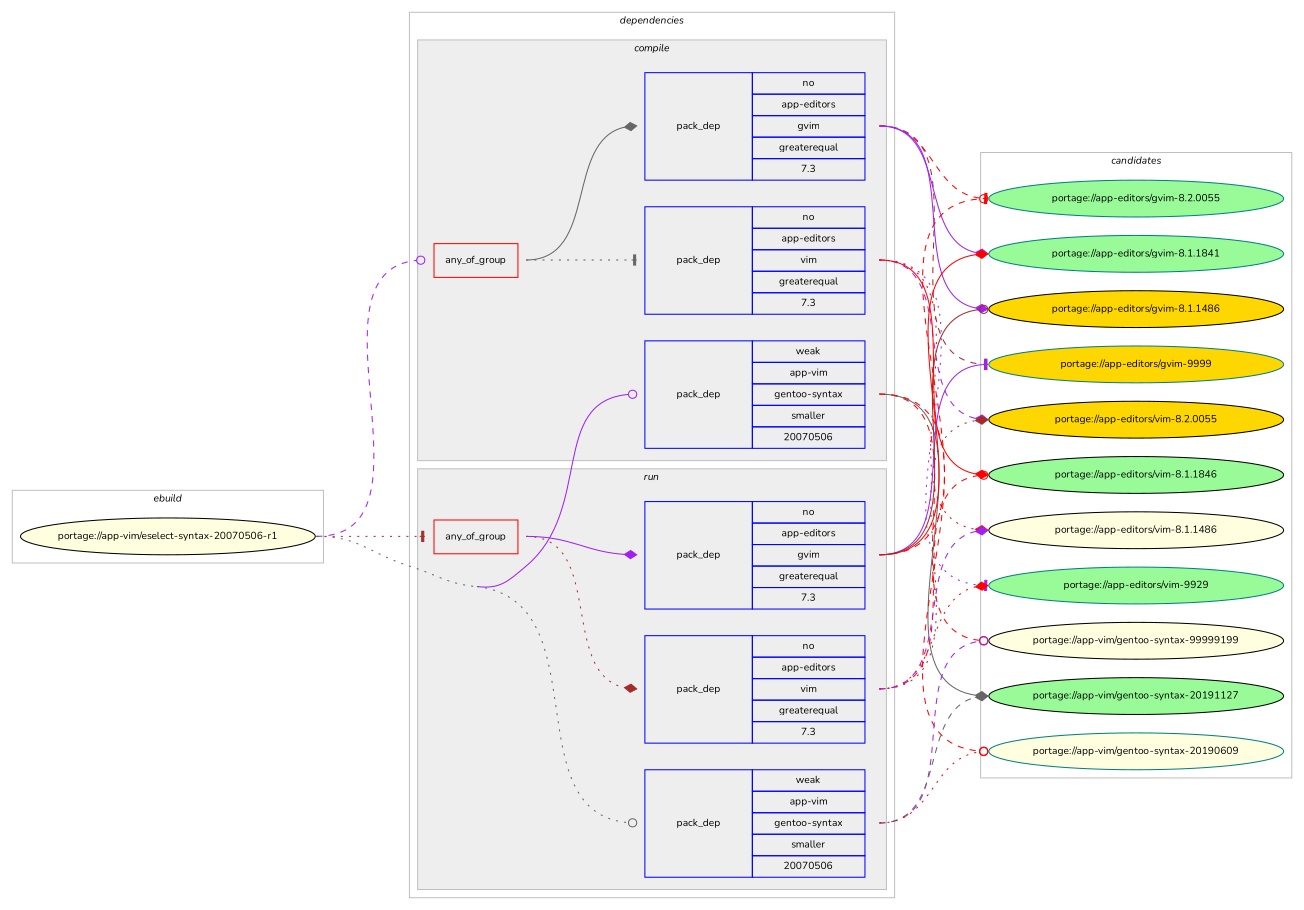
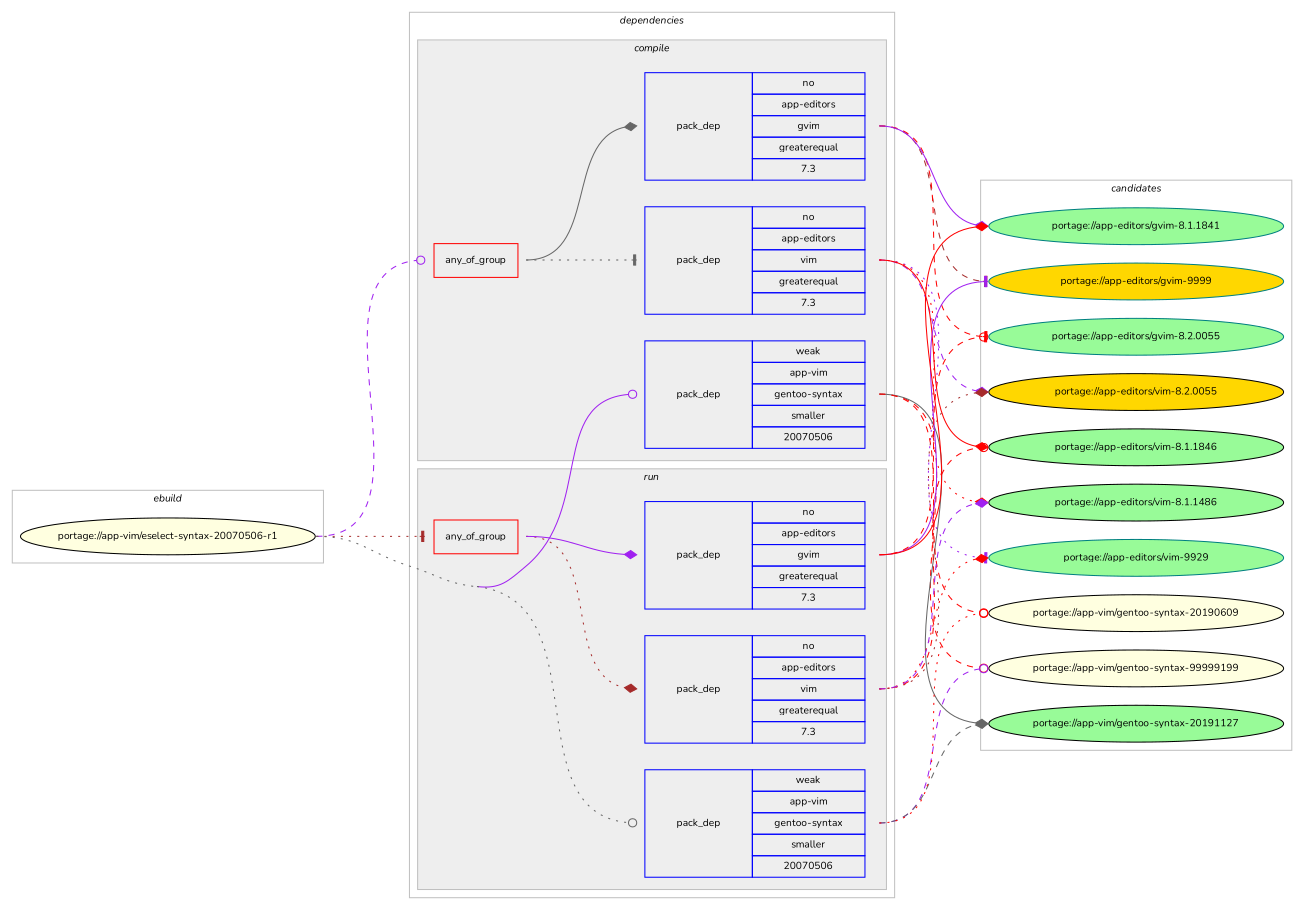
node "portage://app-editors/gvim-8.1.1486": removed
node "portage://app-editors/vim-8.1.1486": fillcolor lightyellow -> palegreen
node "portage://app-vim/gentoo-syntax-20190609": color teal -> black
